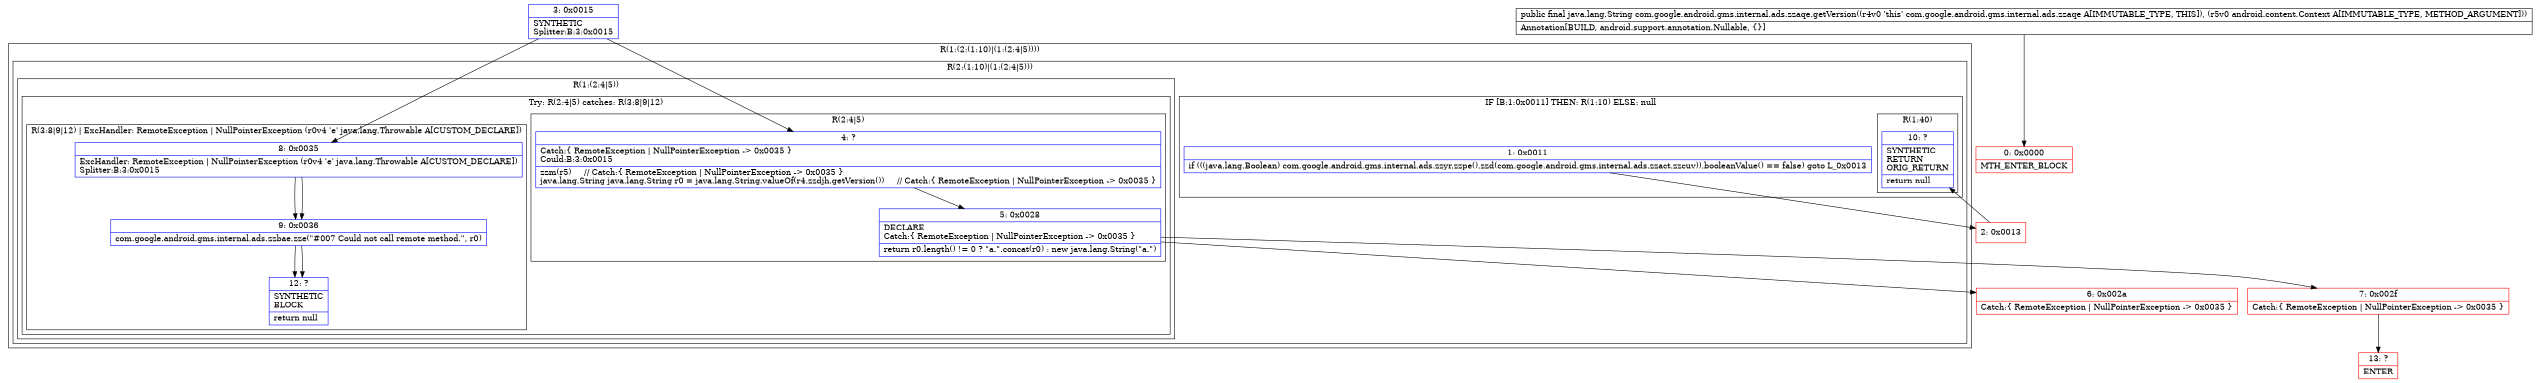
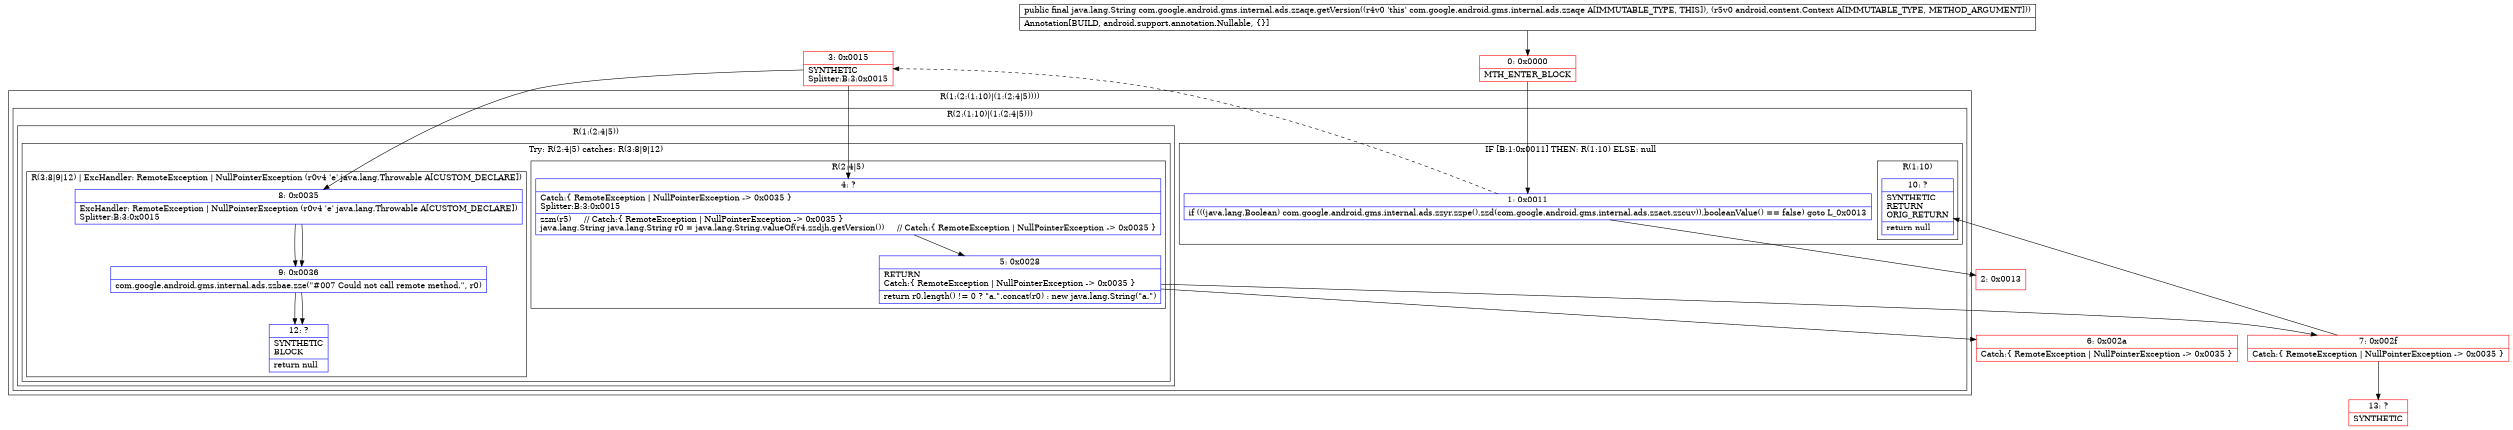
node "3: 0x0015": color blue -> red
edge "1: 0x0011" -> "3: 0x0015": added
cluster "R(1:40)": label "R(1:40)" -> "R(1:10)"
edge "0: 0x0000" -> "1: 0x0011": added
node "4: ?": text "Could:B:3:0x0015" -> "Splitter:B:3:0x0015"
edge "2: 0x0013" -> "10: ?": now "7: 0x002f" -> "10: ?"
node "5: 0x0028": text "DECLARE" -> "RETURN"
node "13: ?": text "ENTER" -> "SYNTHETIC"
